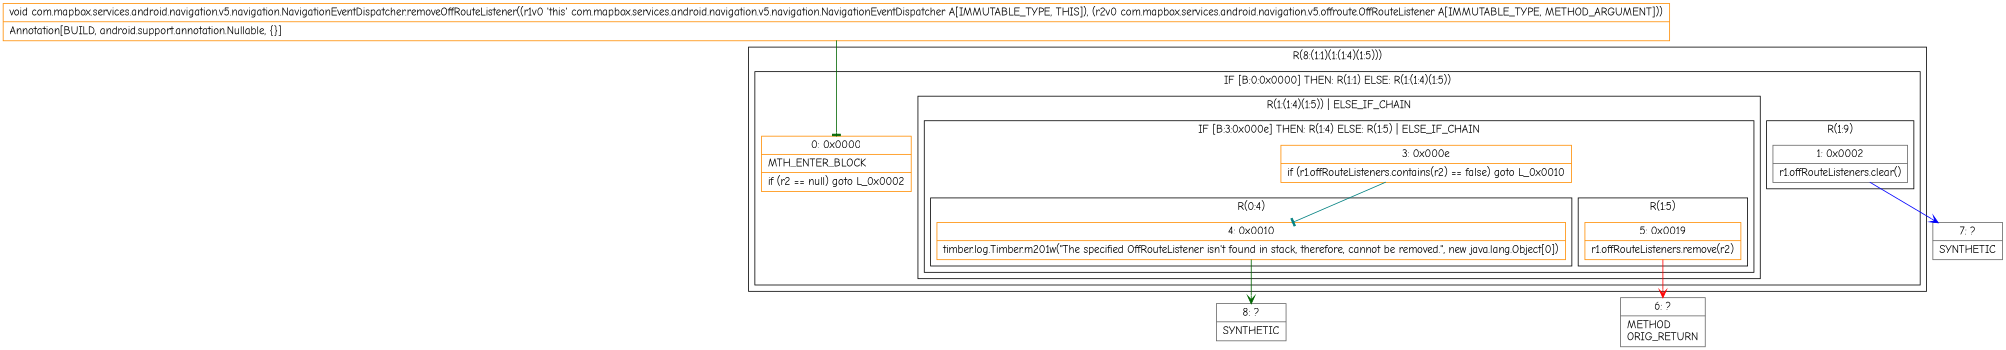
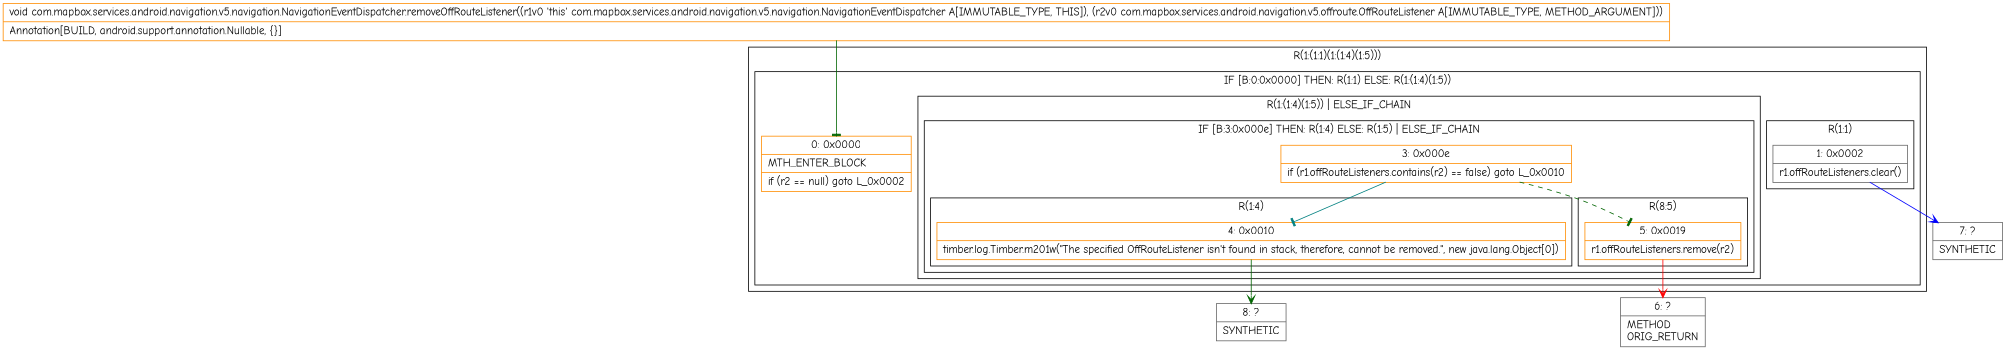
cluster "R(8:(1:1)(1:(1:4)(1:5)))": label "R(8:(1:1)(1:(1:4)(1:5)))" -> "R(1:(1:1)(1:(1:4)(1:5)))"
cluster "R(1:9)": label "R(1:9)" -> "R(1:1)"
edge "3: 0x000e" -> "5: 0x0019": added
cluster "R(0:4)": label "R(0:4)" -> "R(1:4)"
cluster "R(1:5)": label "R(1:5)" -> "R(8:5)"
